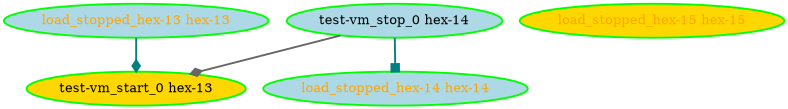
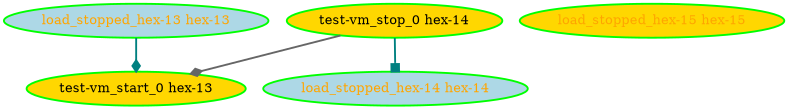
node "test-vm_stop_0 hex-14": fillcolor lightblue -> gold
